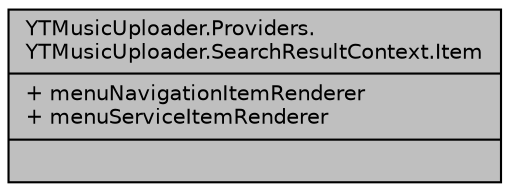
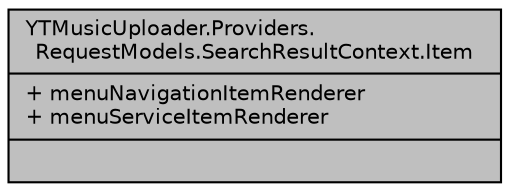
node "YTMusicUploader.Providers.": text "YTMusicUploader.SearchResultContext.Item" -> "RequestModels.SearchResultContext.Item"
